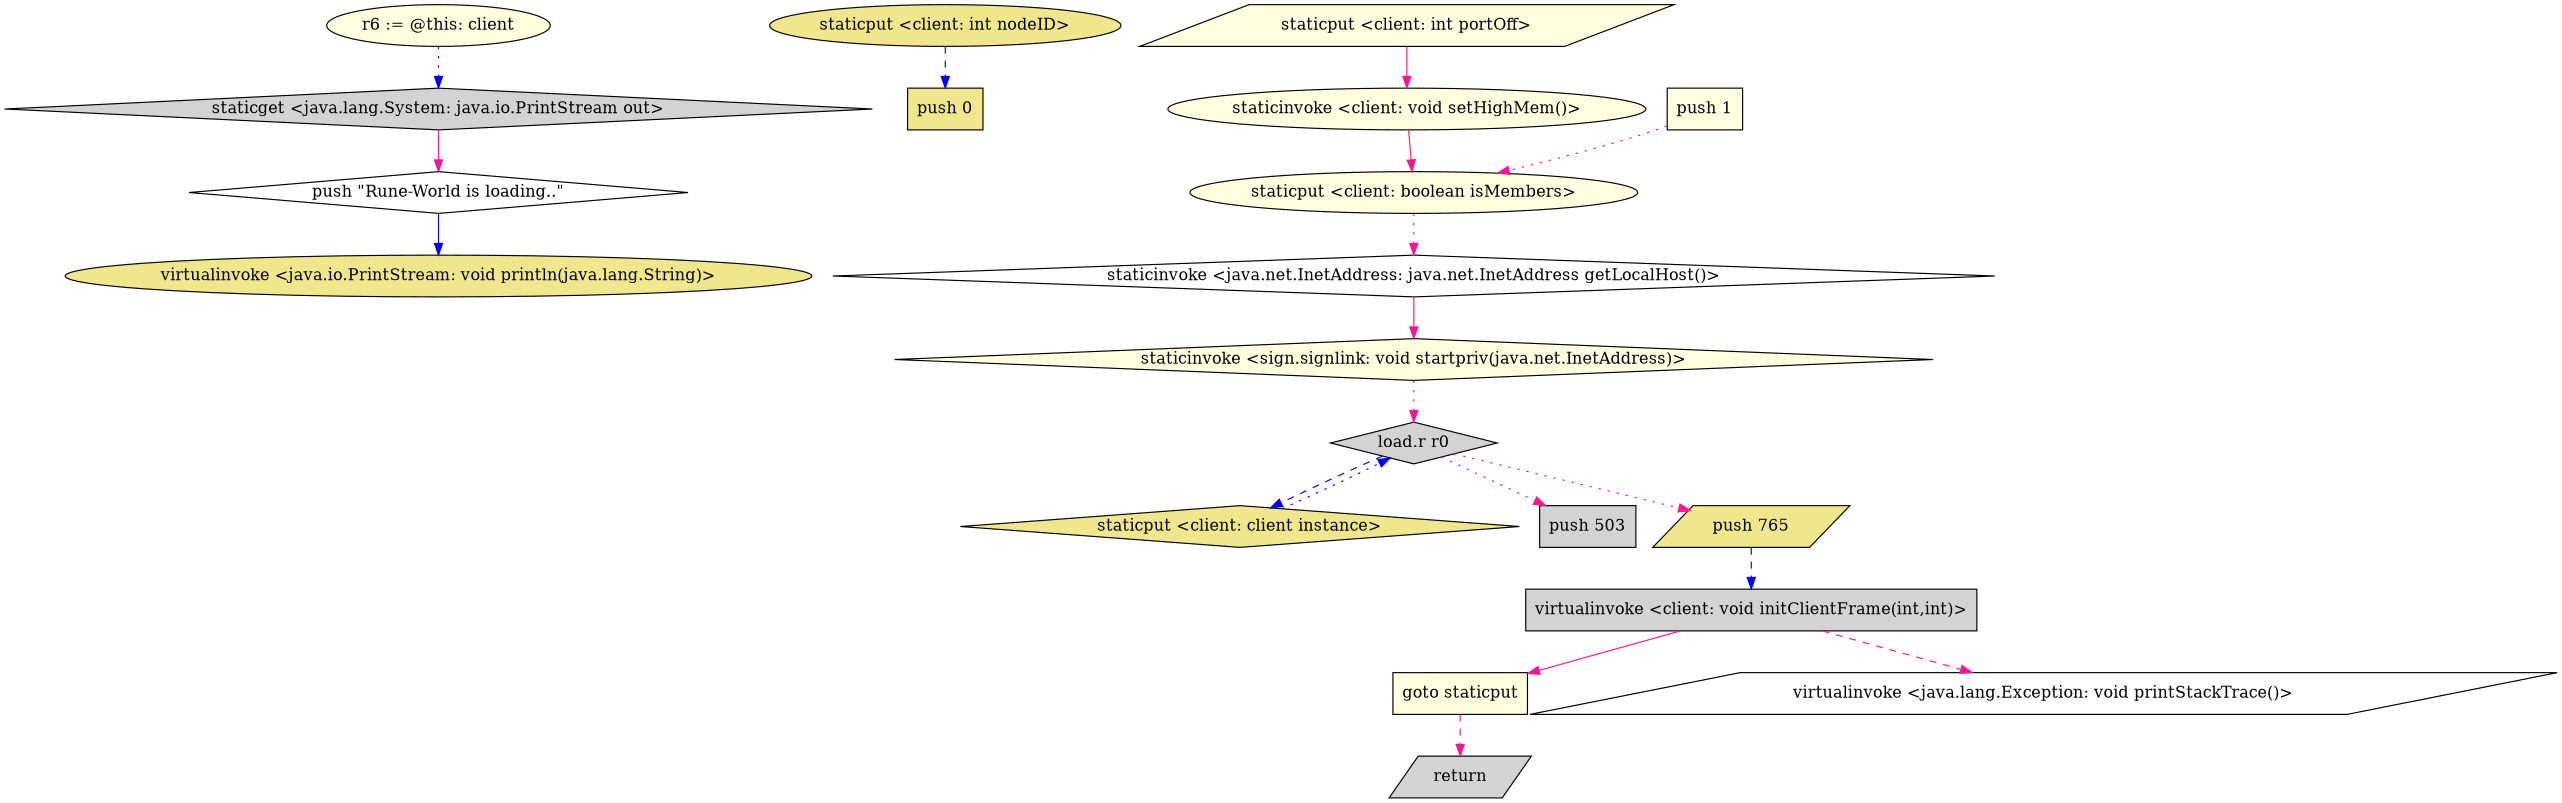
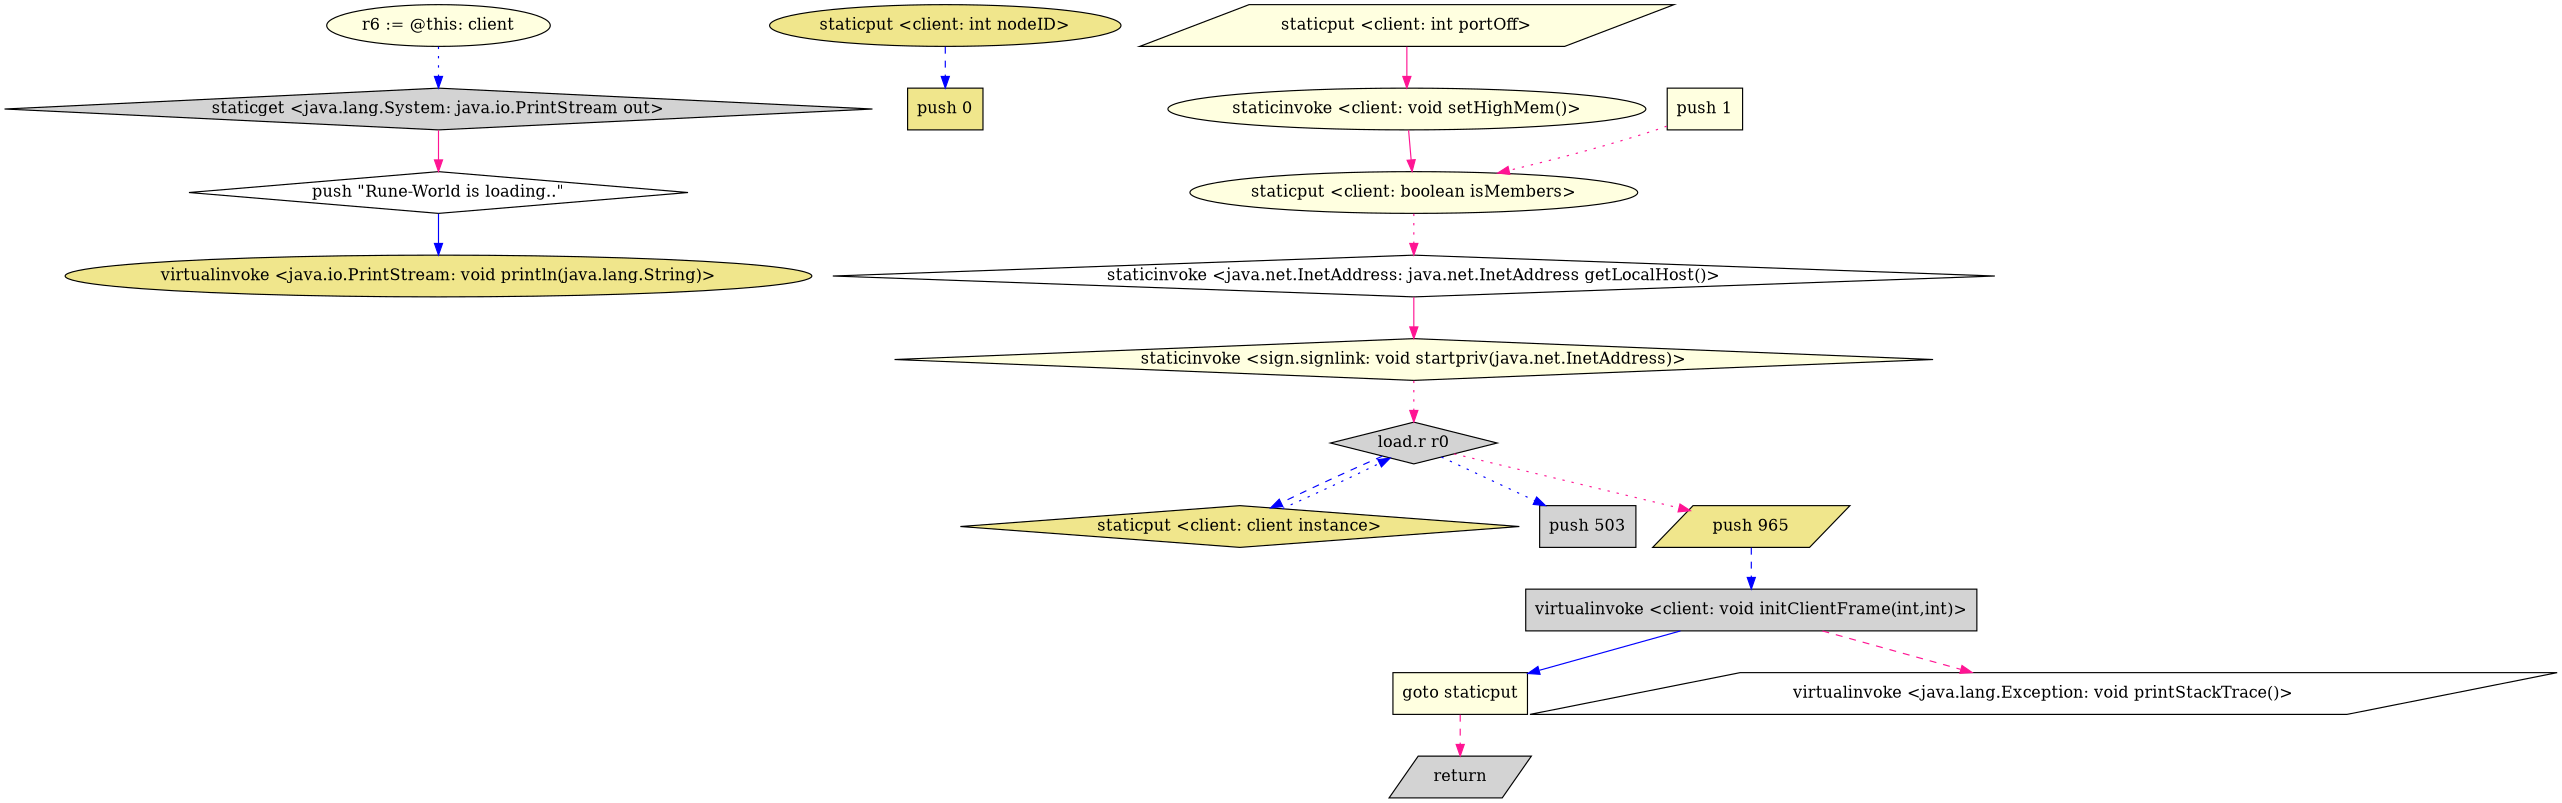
edge "load.r r0" -> "push 503": color deeppink -> blue
node "push 765": label "push 765" -> "push 965"
edge "virtualinvoke <client: void initClientFrame(int,int)>" -> "goto staticput": color deeppink -> blue
